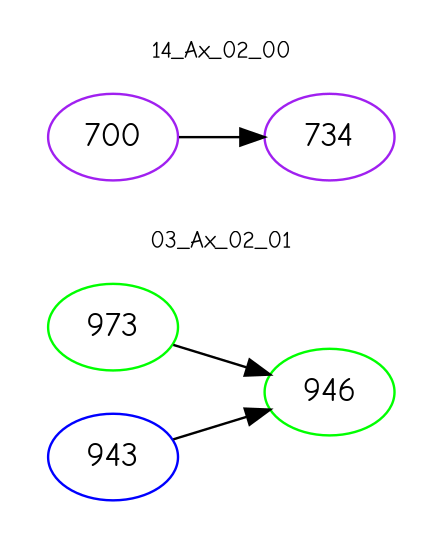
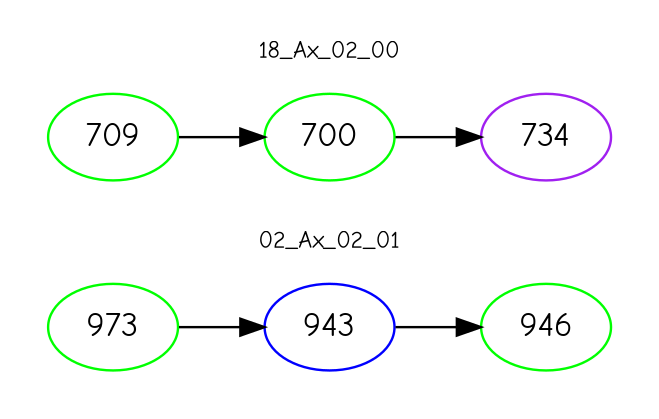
cluster "14_Ax_02_00": label "14_Ax_02_00" -> "18_Ax_02_00"
node "700": color purple -> green
node "709": added
cluster "03_Ax_02_01": label "03_Ax_02_01" -> "02_Ax_02_01"
edge "973" -> "946": now "973" -> "943"
